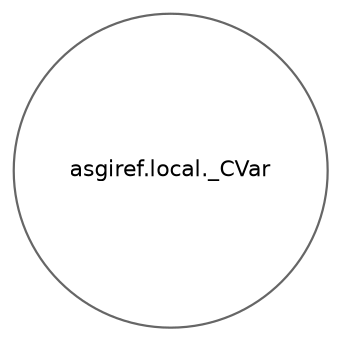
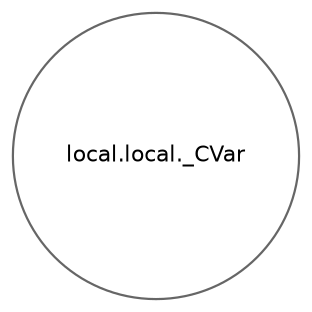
node "asgiref.local._CVar": label "asgiref.local._CVar" -> "local.local._CVar"
